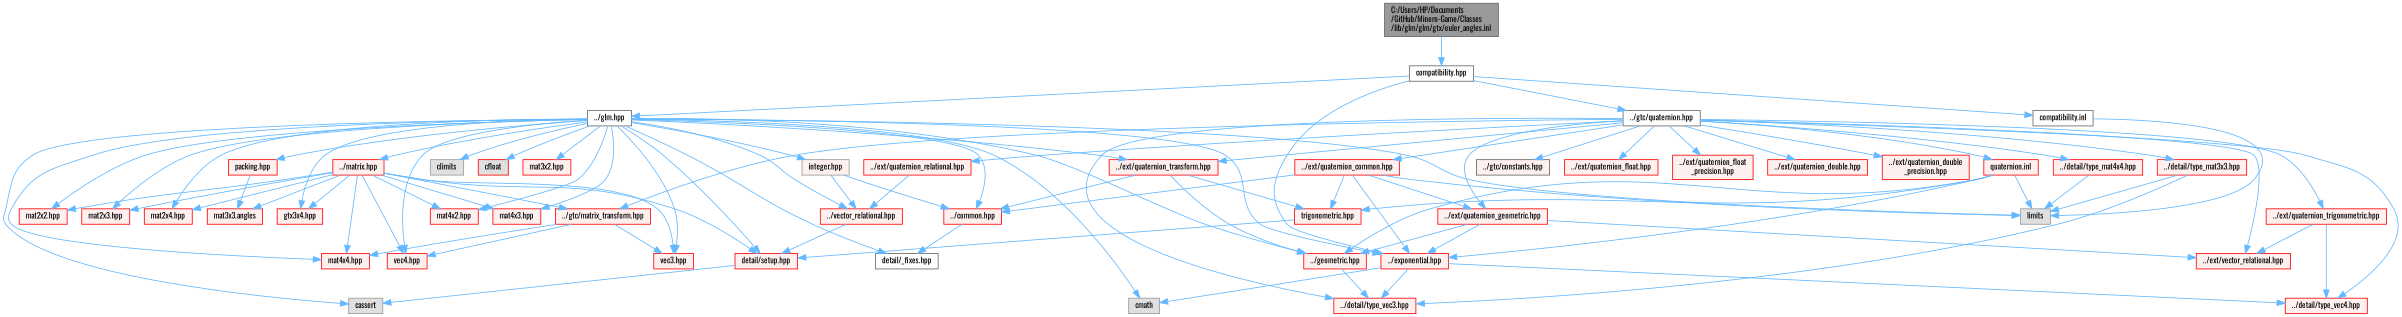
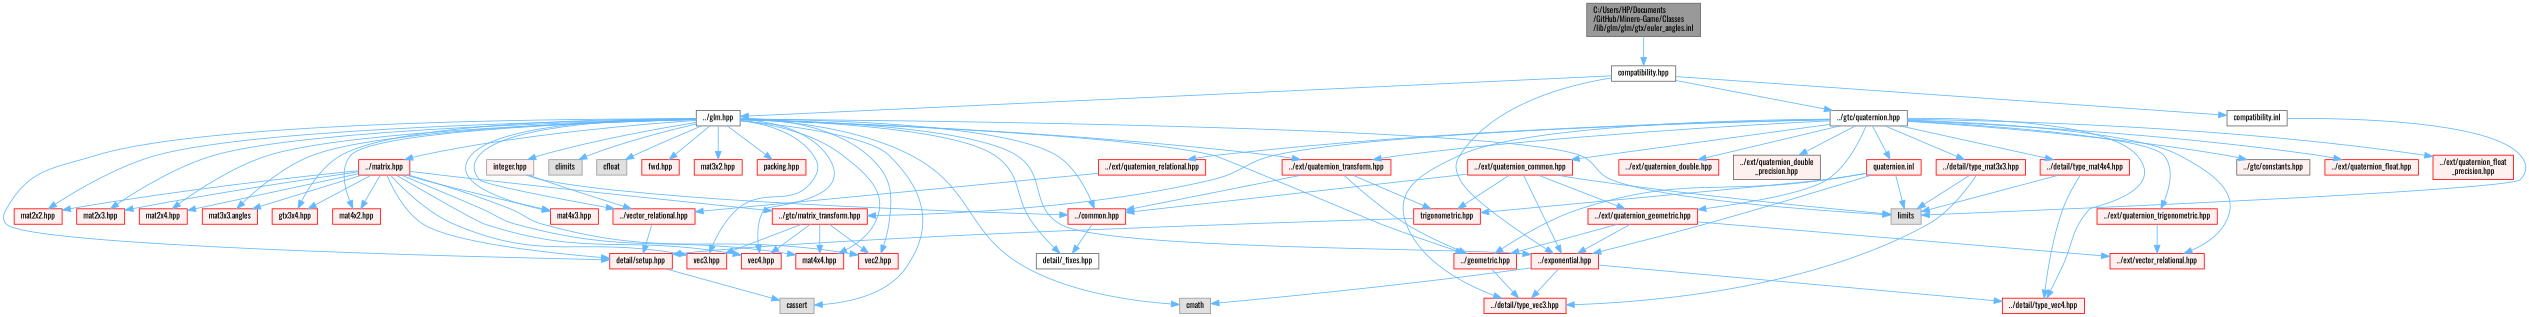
node "cfloat": color red -> grey60
node "fwd.hpp": added
node "../ext/quaternion_double _precision.hpp": color red -> grey40
edge "packing.hpp" -> "mat3x3.angles": now "../glm.hpp" -> "mat3x3.angles"
edge "../ext/quaternion_trigonometric.hpp" -> "../detail/type_vec4.hpp": now "../detail/type_mat4x4.hpp" -> "../detail/type_vec4.hpp"
node "vec2.hpp": added
